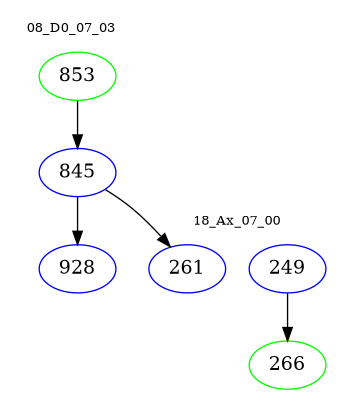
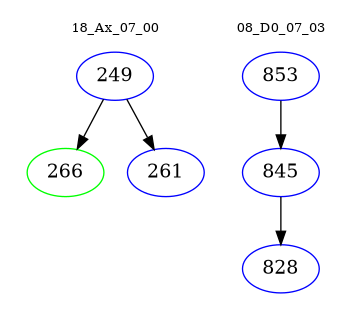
node "853": color green -> blue
edge "845" -> "261": now "249" -> "261"
node "928": label "928" -> "828"
